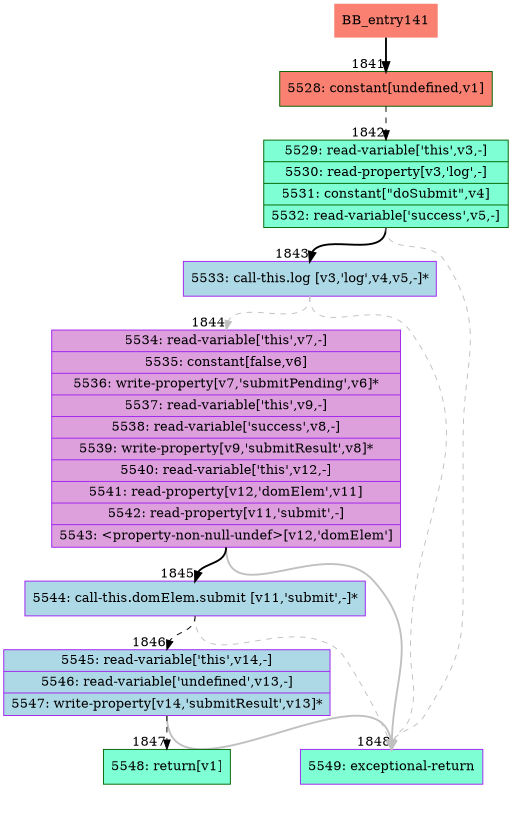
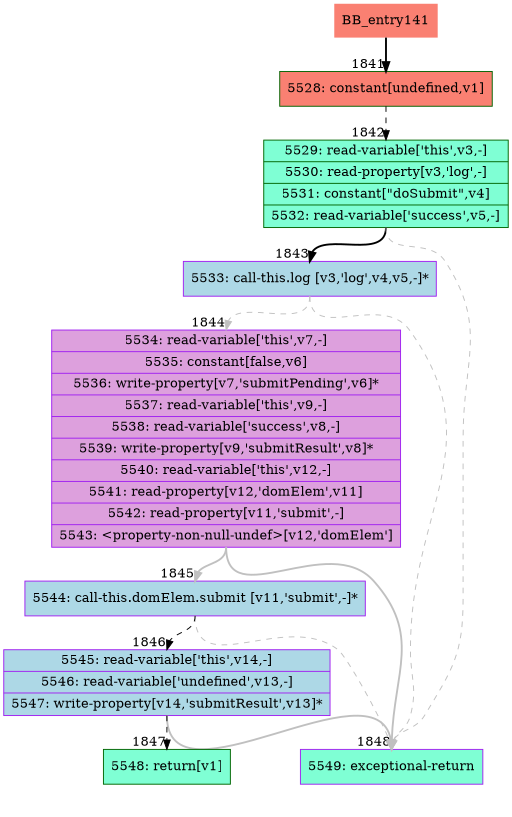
edge "5534: read-variable['this',v7,-]" -> "5544: call-this.domElem.submit [v11,'submit',-]*": color black -> gray
